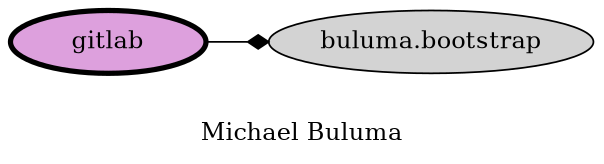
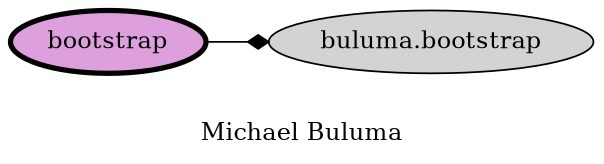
node "gitlab": label "gitlab" -> "bootstrap"
